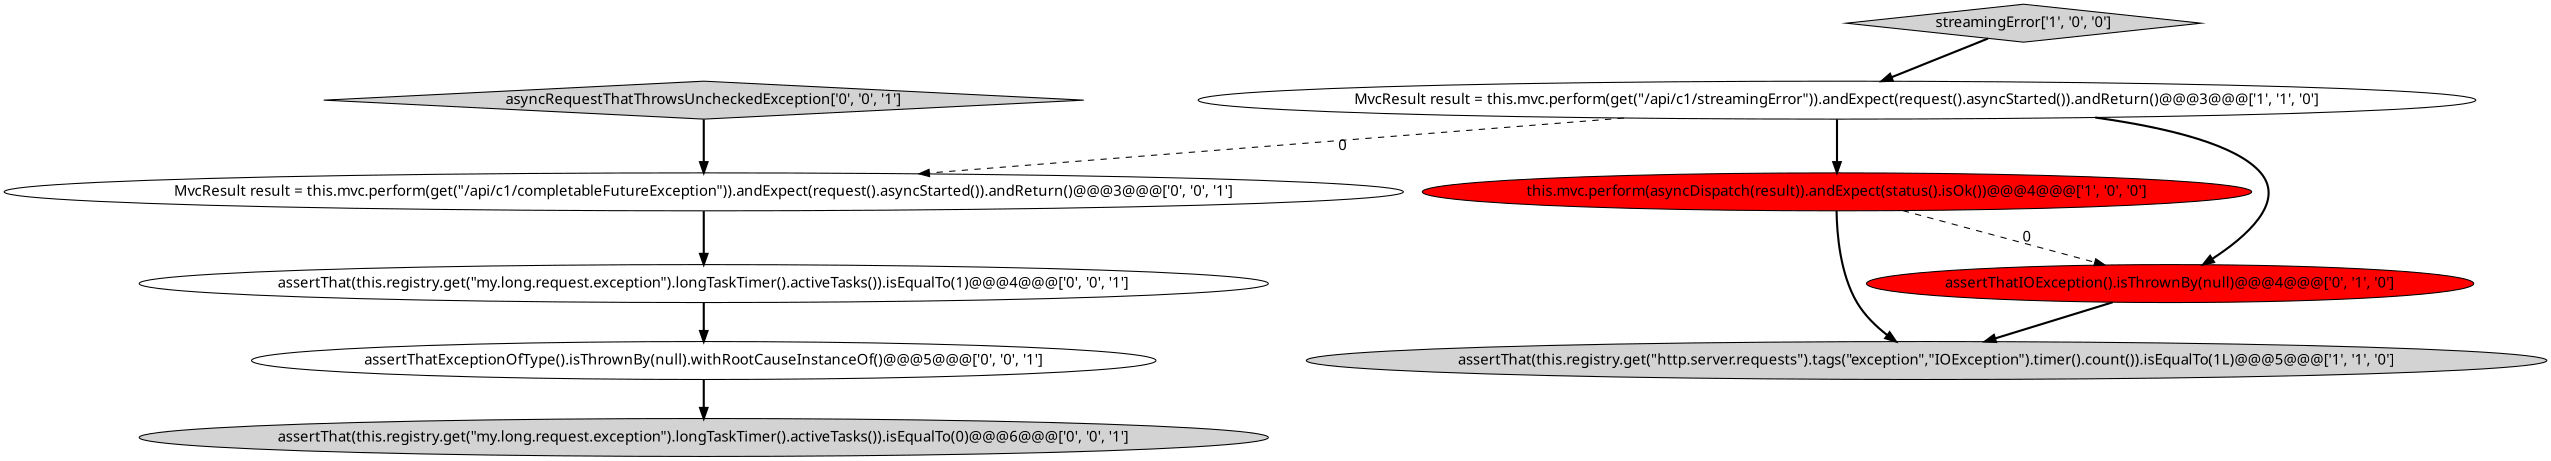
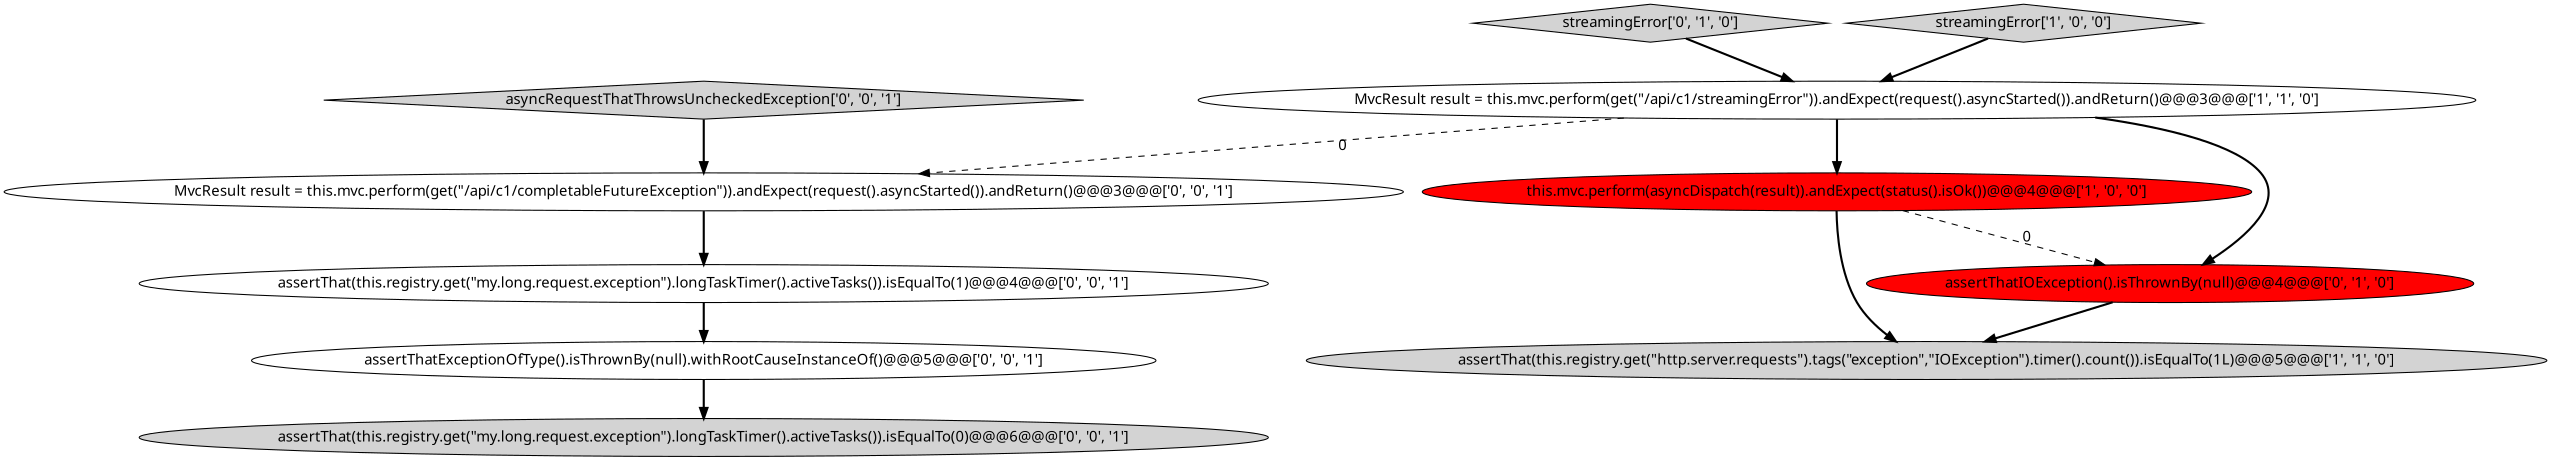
node "streamingError['0', '1', '0']": added
